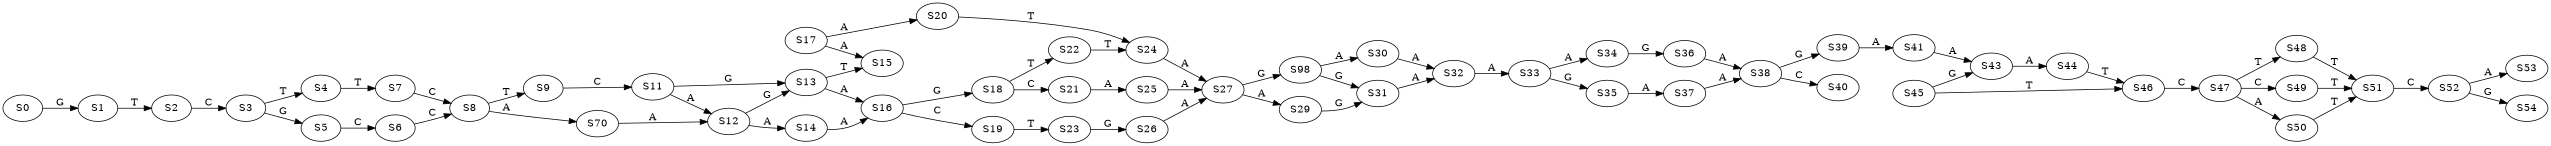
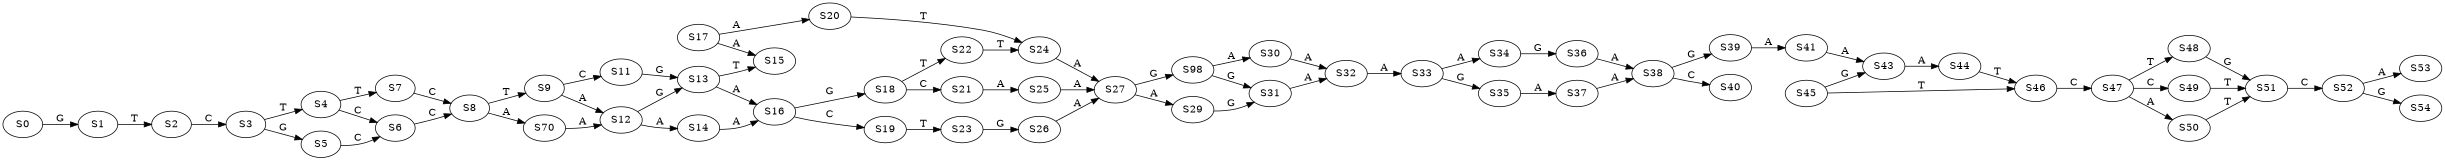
edge "S48" -> "S51": label "T" -> "G"
edge "S11" -> "S12": now "S9" -> "S12"
edge "S4" -> "S6": added, label "C"
